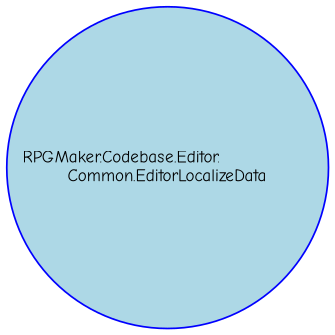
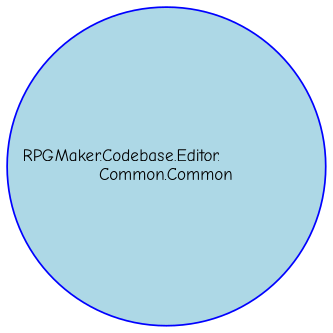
node "RPGMaker.Codebase.Editor. Common.EditorLocalizeData": label "RPGMaker.Codebase.Editor. Common.EditorLocalizeData" -> "RPGMaker.Codebase.Editor. Common.Common"
